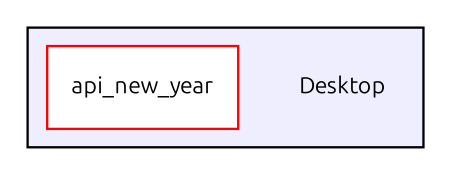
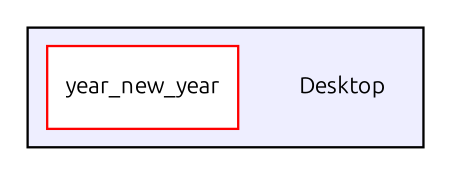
node "api_new_year": label "api_new_year" -> "year_new_year"
